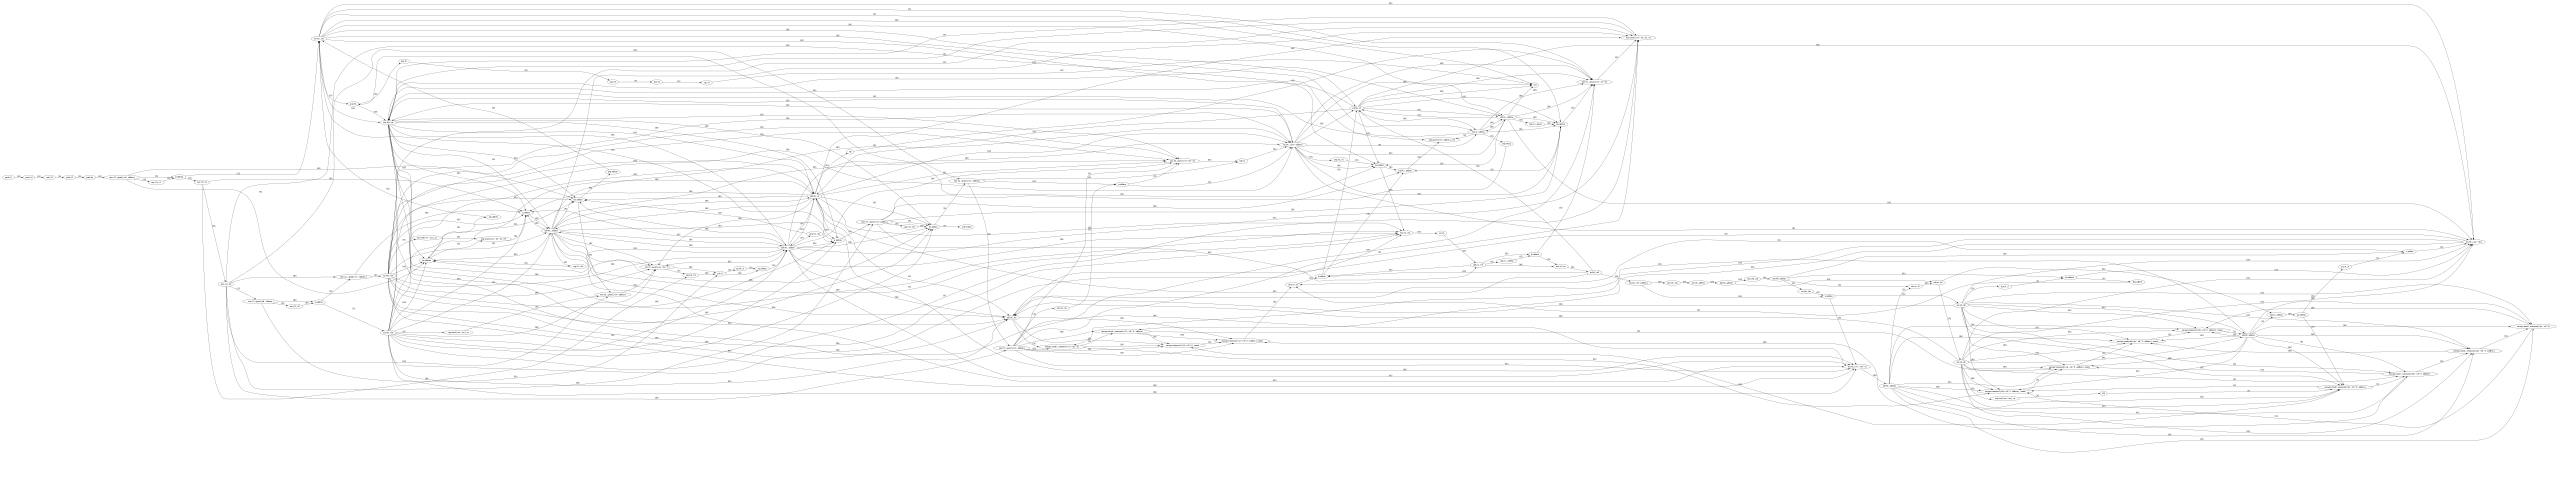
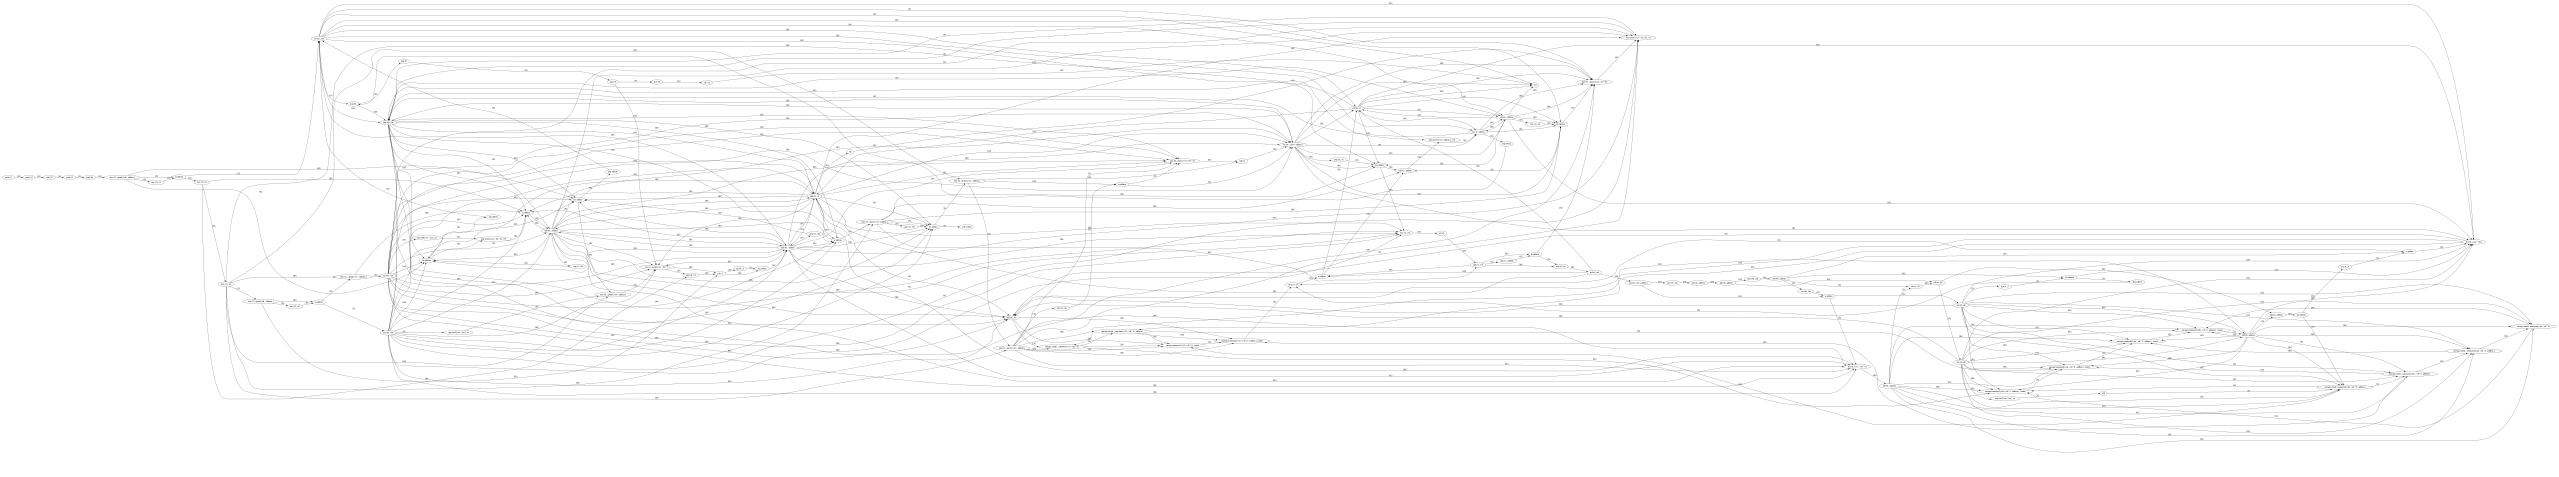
node "cmp r15 , qword": label "cmp r15 , qword" -> "cmp r15 , rax"
edge "mov al , address" -> "mov qword [ r14 + address ] , r15": reversed
edge "mov rbx , rax" -> "mov rsi , qword [ rax + rbx * 8 ]": now "pop r13" -> "mov rsi , qword [ rax + rbx * 8 ]"
